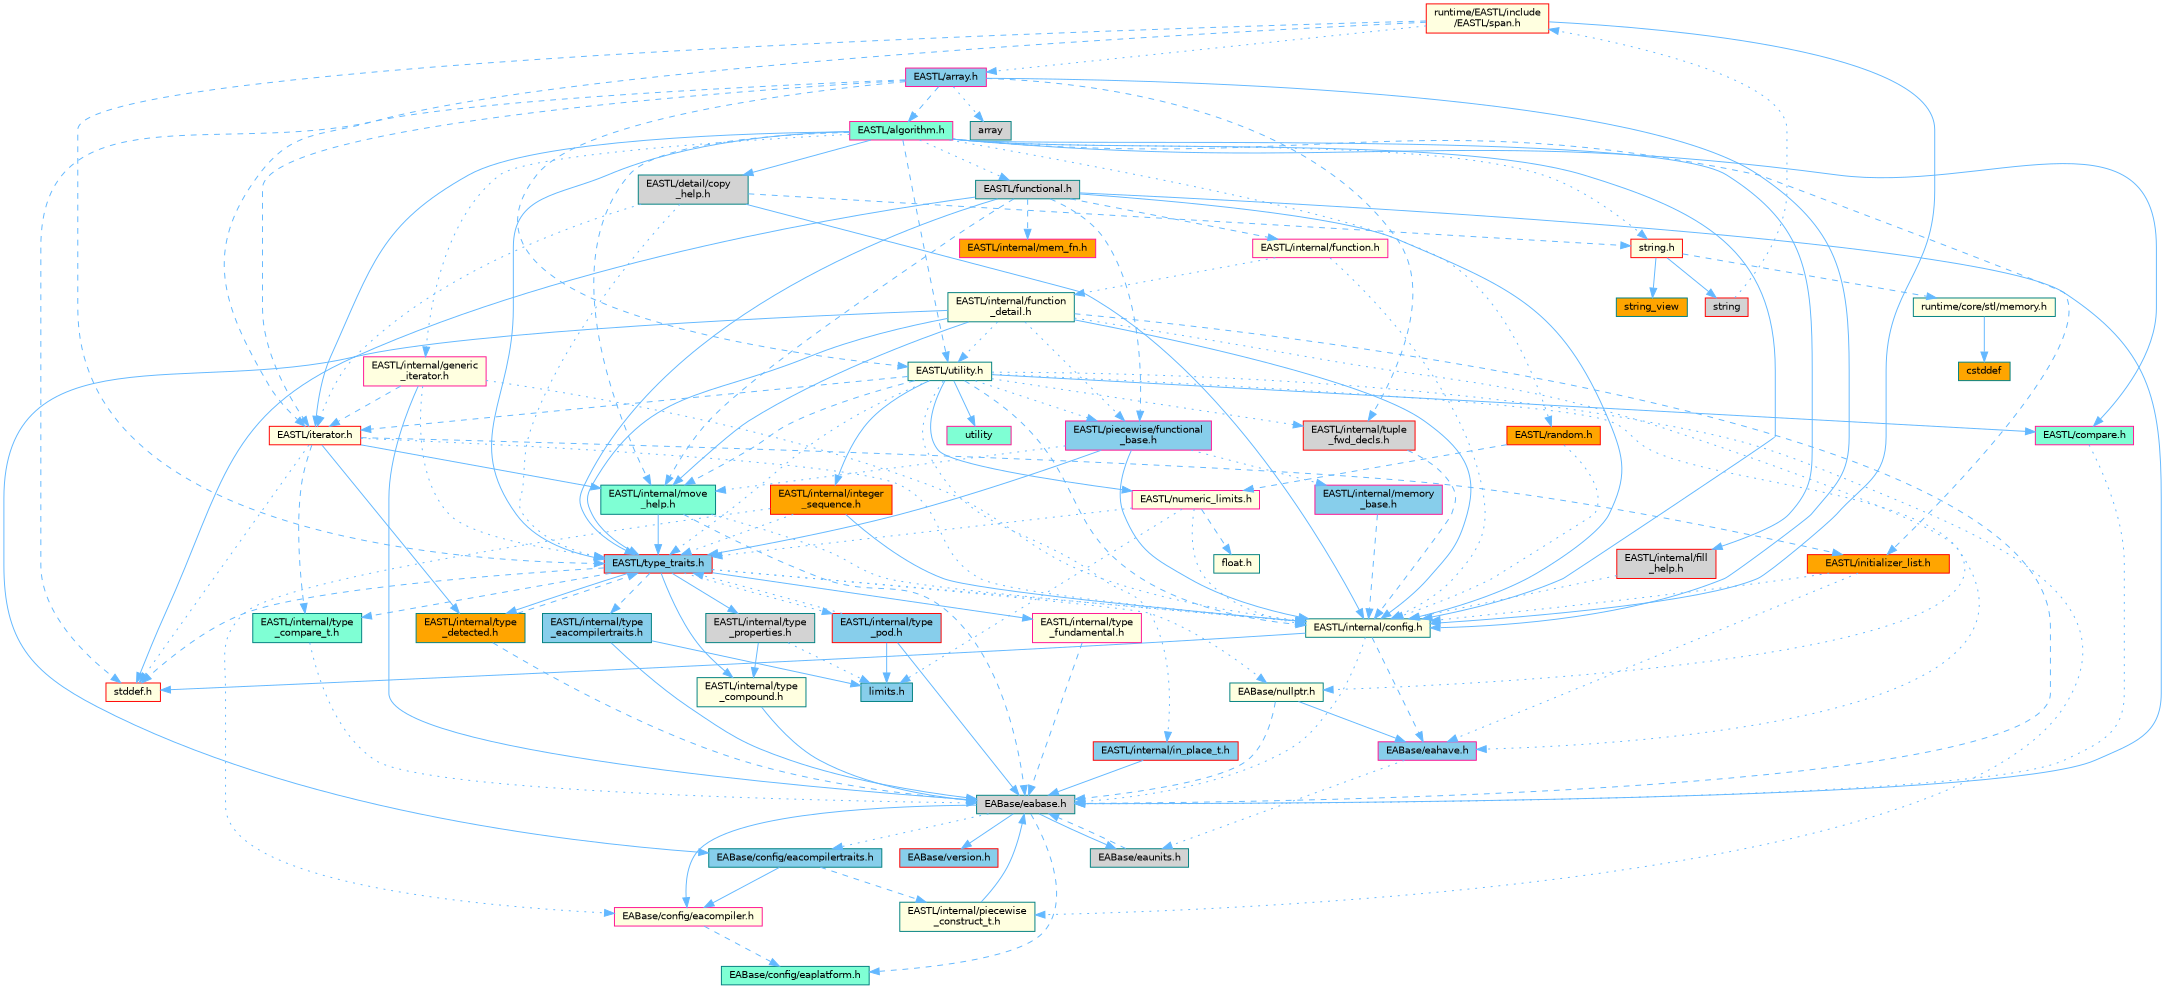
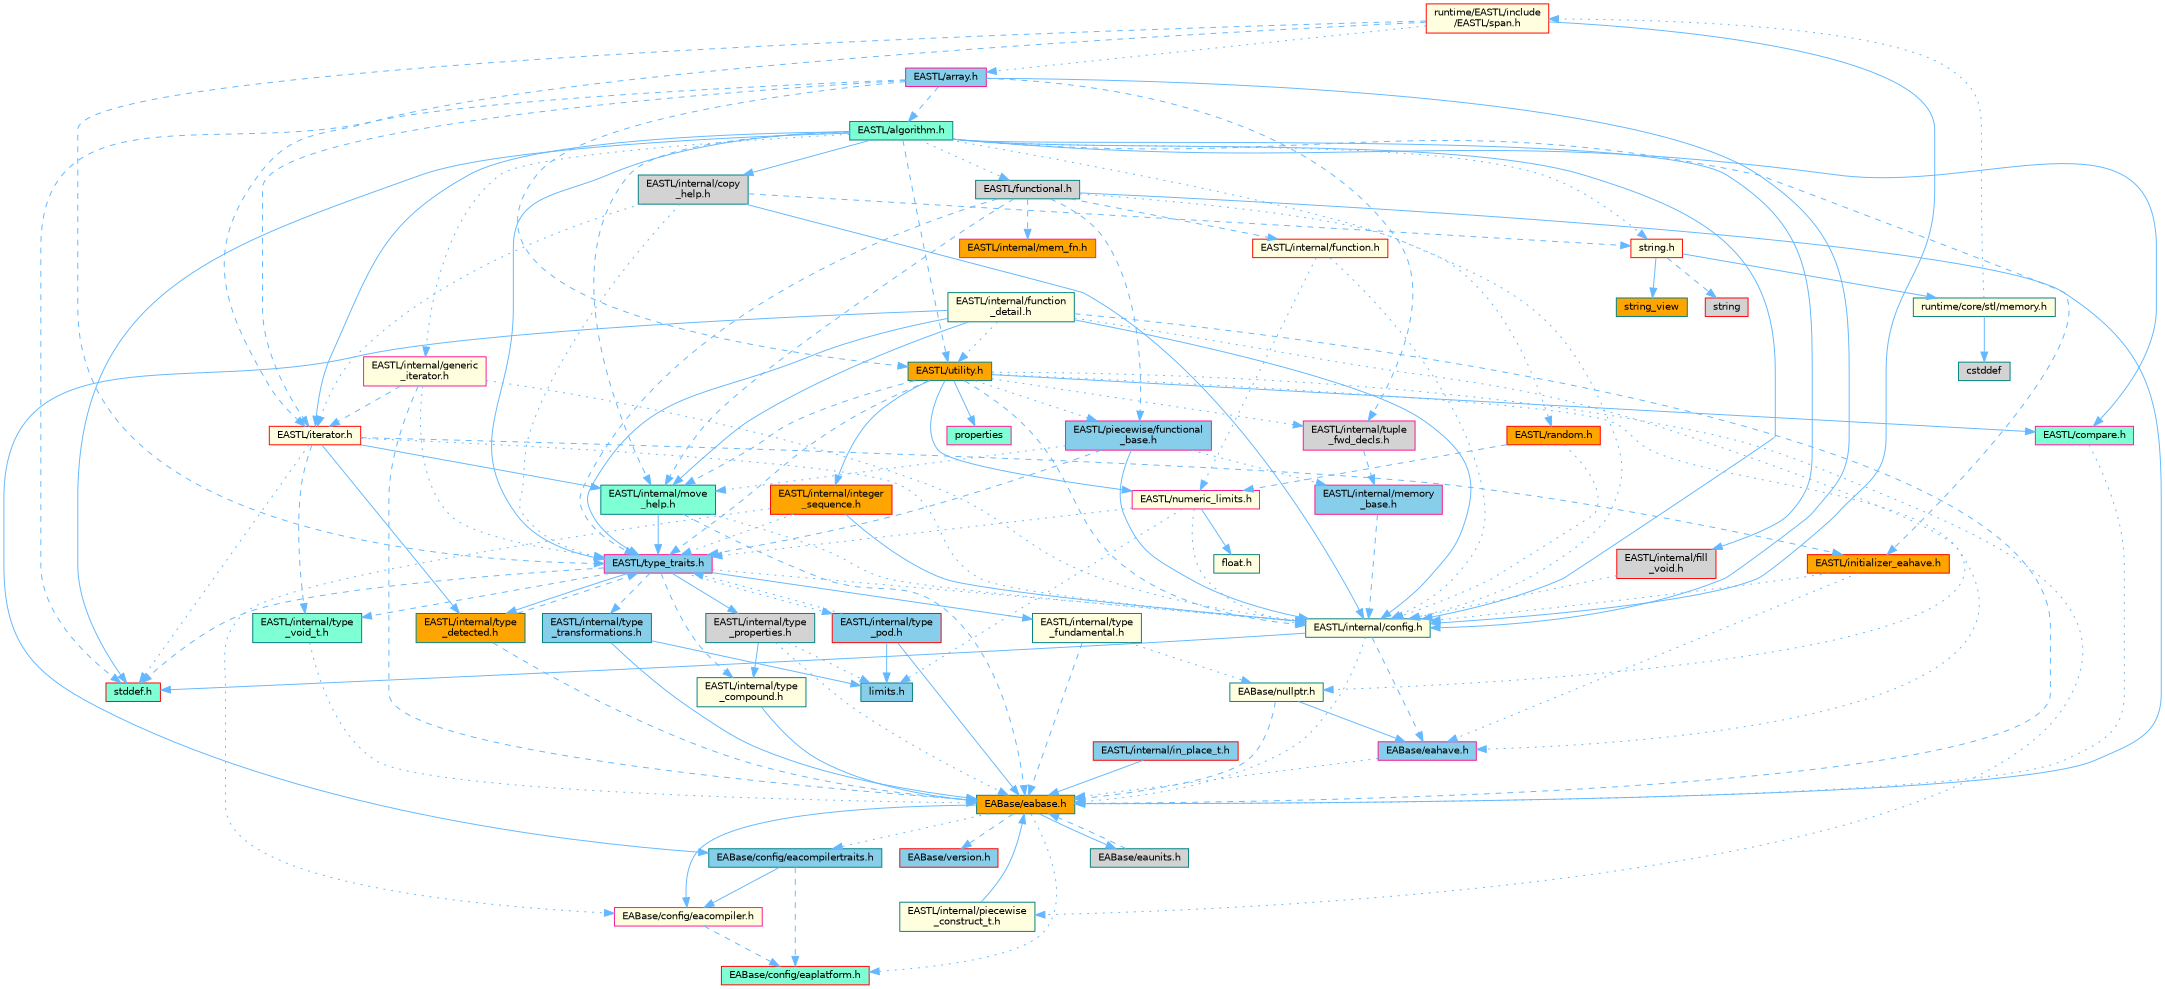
edge "string" -> "runtime/EASTL/include /EASTL/span.h": now "runtime/core/stl/memory.h" -> "runtime/EASTL/include /EASTL/span.h"
node "EASTL/algorithm.h": color deeppink -> teal
node "array": removed
node "EASTL/detail/copy _help.h": label "EASTL/detail/copy _help.h" -> "EASTL/internal/copy _help.h"
node "EASTL/internal/function.h": color deeppink -> red
edge "string.h" -> "runtime/core/stl/memory.h": style dashed -> solid
edge "EASTL/internal/function.h" -> "EASTL/internal/function _detail.h": now "EASTL/internal/function.h" -> "EASTL/numeric_limits.h"
edge "string.h" -> "string": style solid -> dashed
edge "EASTL/functional.h" -> "EASTL/internal/config.h": style solid -> dotted
edge "EASTL/functional.h" -> "stddef.h": now "EASTL/algorithm.h" -> "stddef.h"
edge "EASTL/functional.h" -> "EASTL/type_traits.h": style solid -> dashed
edge "EASTL/internal/function _detail.h" -> "EASTL/piecewise/functional _base.h": removed
node "EASTL/utility.h": fillcolor lightyellow -> orange
node "cstddef": fillcolor orange -> lightgrey
edge "EASTL/utility.h" -> "EASTL/iterator.h": removed
node "utility": label "utility" -> "properties"
node "EASTL/internal/tuple _fwd_decls.h": color red -> deeppink
edge "EASTL/utility.h" -> "EASTL/type_traits.h": style dotted -> dashed
edge "EASTL/piecewise/functional _base.h" -> "EASTL/type_traits.h": style solid -> dashed
edge "EASTL/numeric_limits.h" -> "float.h": style dashed -> solid
edge "EASTL/internal/tuple _fwd_decls.h" -> "EASTL/internal/config.h": now "EASTL/internal/tuple _fwd_decls.h" -> "EASTL/internal/memory _base.h"
edge "EASTL/utility.h" -> "EASTL/internal/in_place_t.h": removed
node "EASTL/type_traits.h": color red -> deeppink
node "EASTL/internal/fill _help.h": label "EASTL/internal/fill _help.h" -> "EASTL/internal/fill _void.h"
node "EASTL/initializer_list.h": label "EASTL/initializer_list.h" -> "EASTL/initializer_eahave.h"
edge "EASTL/type_traits.h" -> "EABase/nullptr.h": now "EASTL/internal/type _fundamental.h" -> "EABase/nullptr.h"
edge "EASTL/type_traits.h" -> "EASTL/internal/type _compound.h": style solid -> dashed
node "EASTL/internal/type _compare_t.h": label "EASTL/internal/type _compare_t.h" -> "EASTL/internal/type _void_t.h"
node "EASTL/internal/type _eacompilertraits.h": label "EASTL/internal/type _eacompilertraits.h" -> "EASTL/internal/type _transformations.h"
node "EASTL/internal/type _fundamental.h": color deeppink -> teal
node "stddef.h": fillcolor lightyellow -> aquamarine
edge "EASTL/internal/type _properties.h" -> "EABase/eabase.h": added
edge "EASTL/internal/generic _iterator.h" -> "EABase/eabase.h": style solid -> dashed
node "EABase/eabase.h": fillcolor lightgrey -> orange
edge "EABase/eahave.h" -> "EABase/eaunits.h": now "EABase/eahave.h" -> "EABase/eabase.h"
edge "EABase/eabase.h" -> "EABase/version.h": style solid -> dashed
edge "EABase/config/eacompilertraits.h" -> "EASTL/internal/piecewise _construct_t.h": now "EABase/config/eacompilertraits.h" -> "EABase/config/eaplatform.h"
edge "EABase/eabase.h" -> "EABase/config/eaplatform.h": style dashed -> dotted
node "EABase/config/eaplatform.h": color teal -> red
